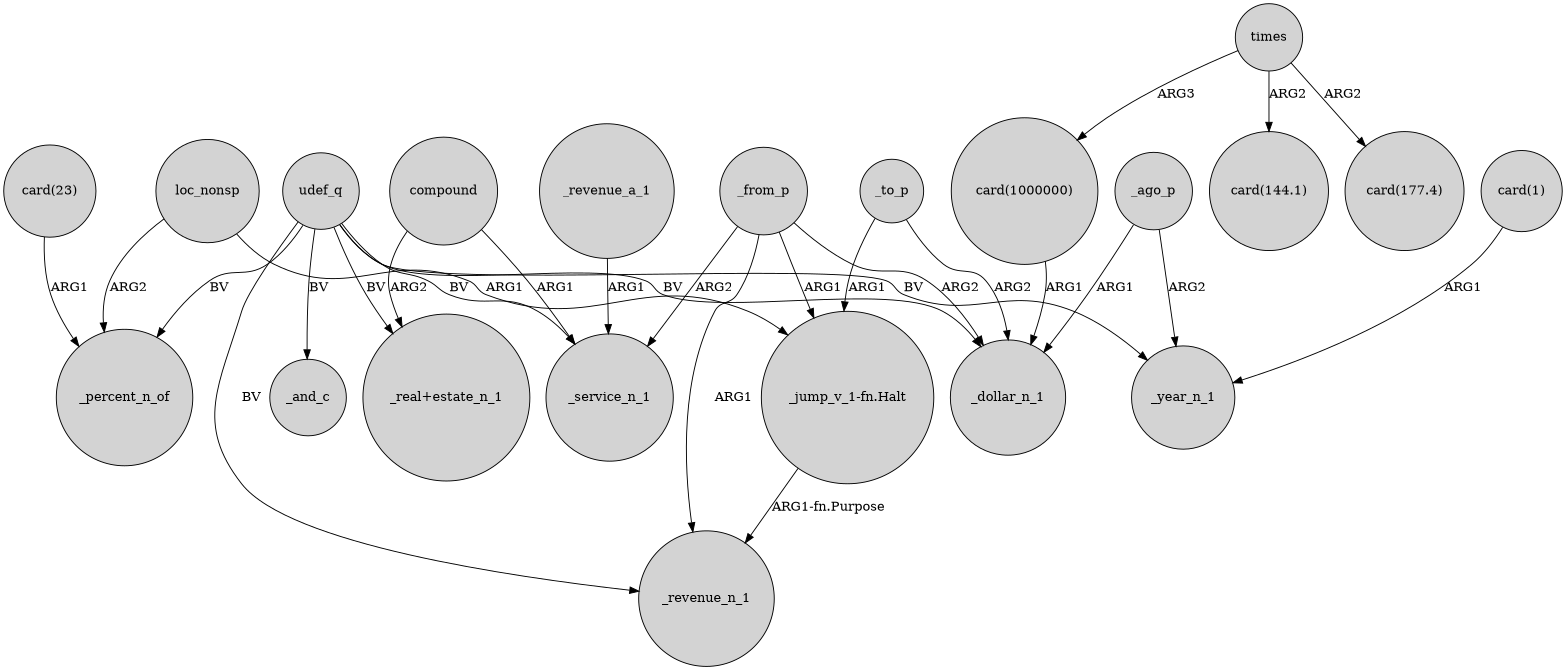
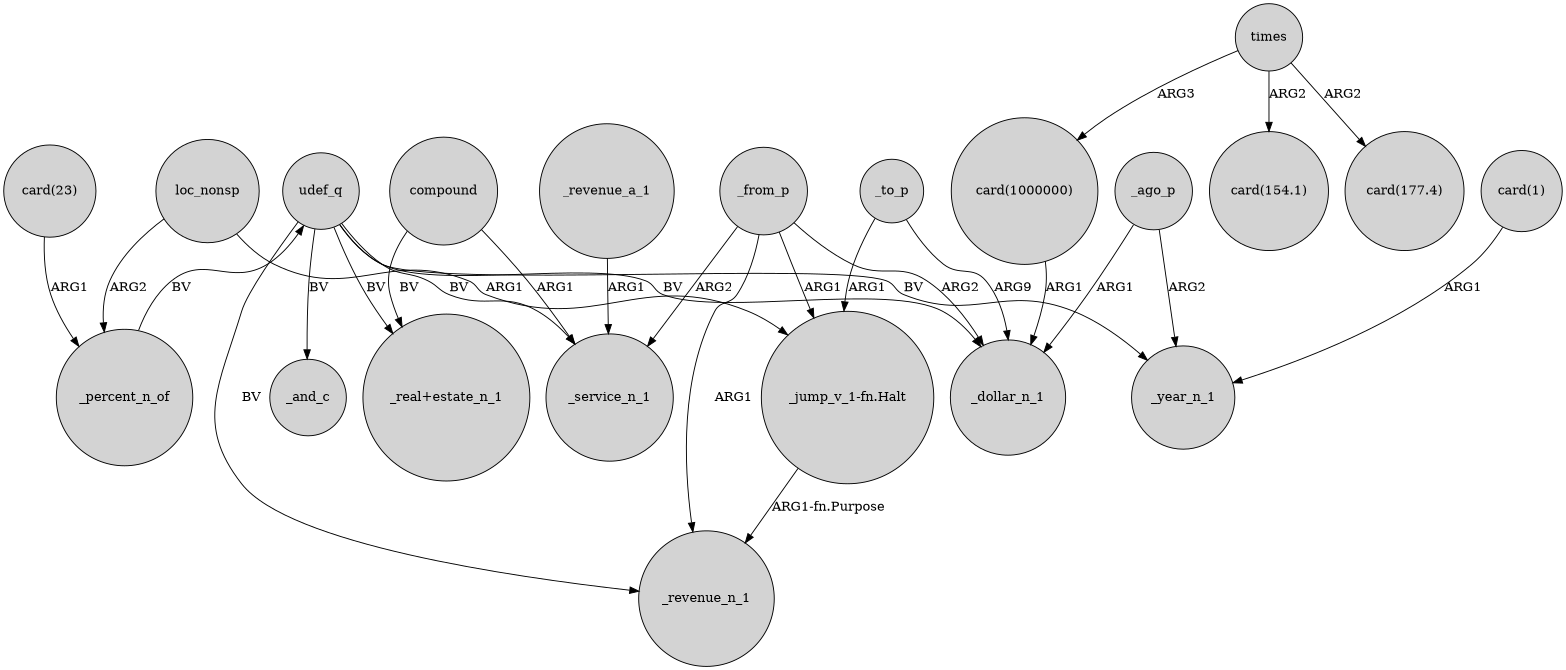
node "card(144.1)": label "card(144.1)" -> "card(154.1)"
edge "udef_q" -> "_percent_n_of": reversed
edge "compound" -> "_real+estate_n_1": label "ARG2" -> "BV"
edge "_to_p" -> "_dollar_n_1": label "ARG2" -> "ARG9"
